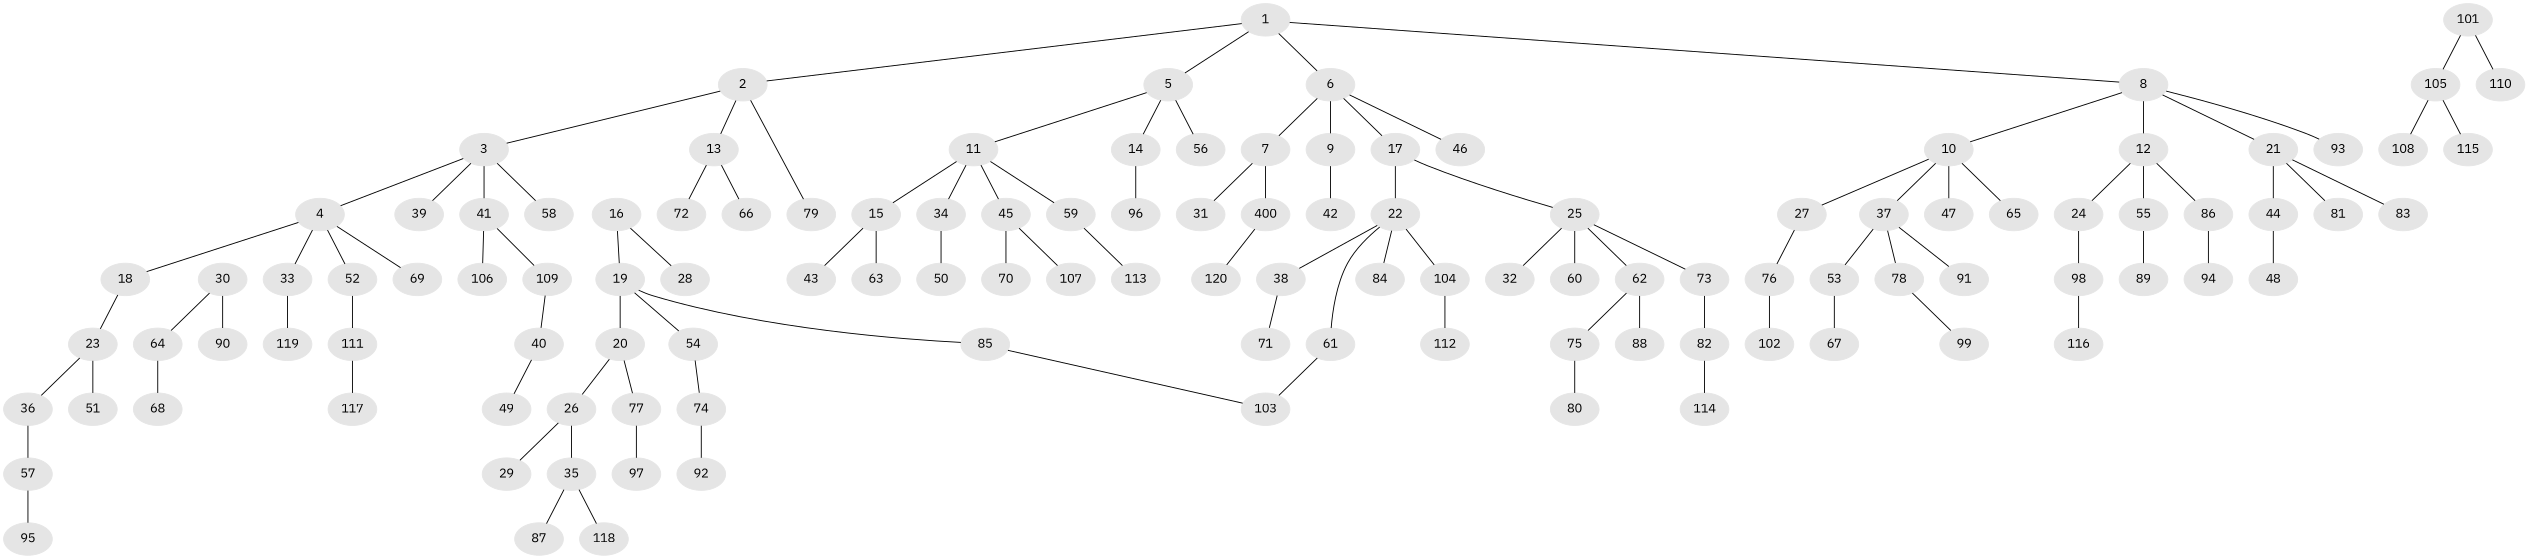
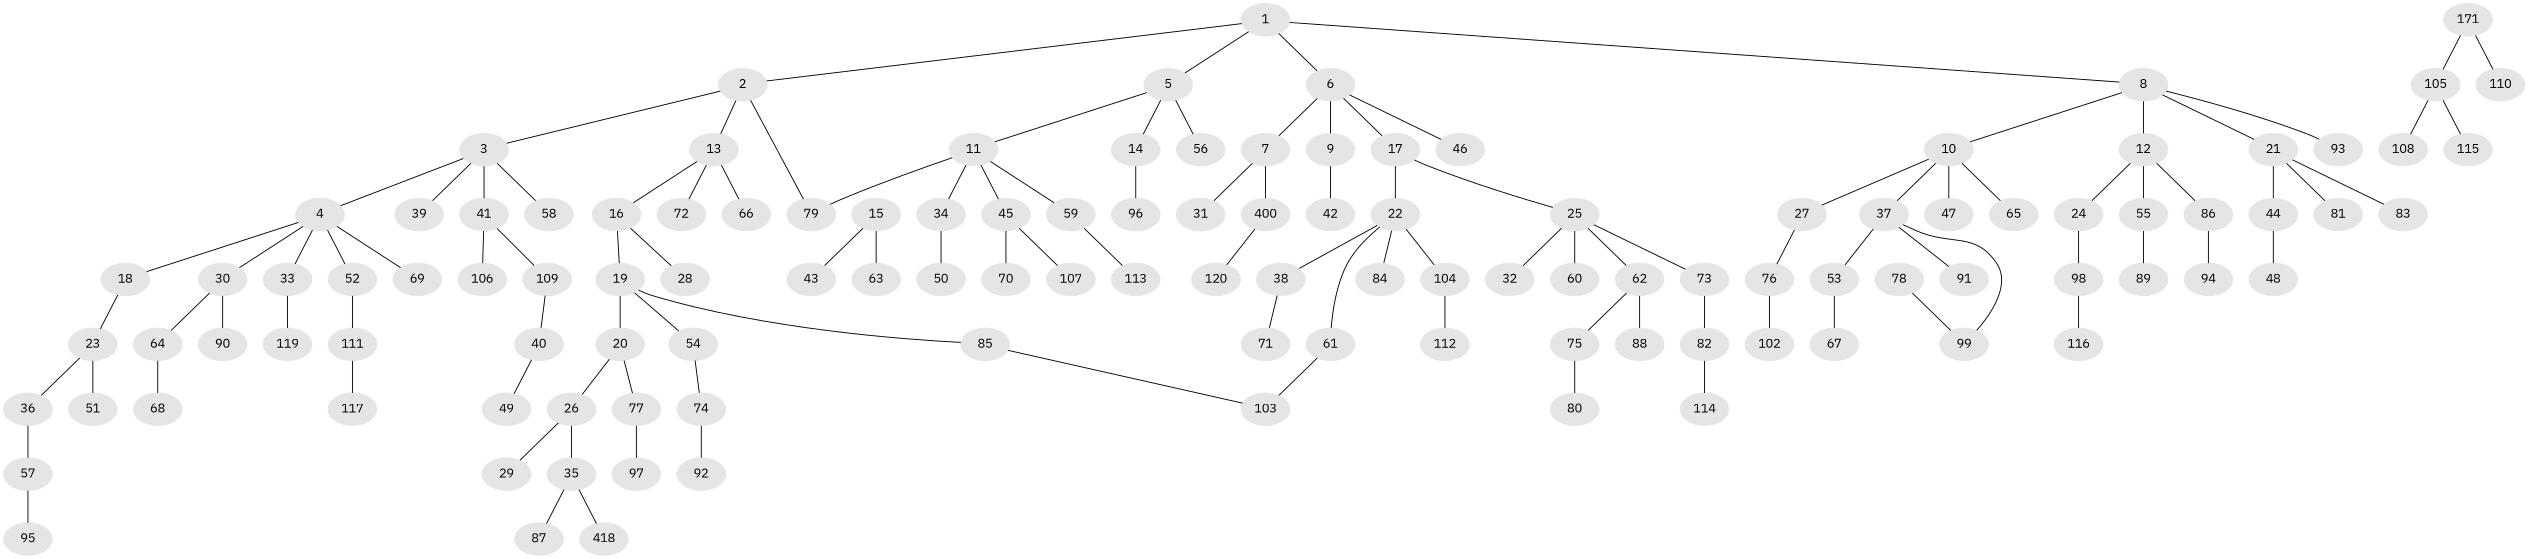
node "101": label "101" -> "171"
edge "13" -- "16": added
edge "11" -- "15": now "11" -- "79"
edge "4" -- "30": added
edge "37" -- "78": now "37" -- "99"
node "118": label "118" -> "418"
